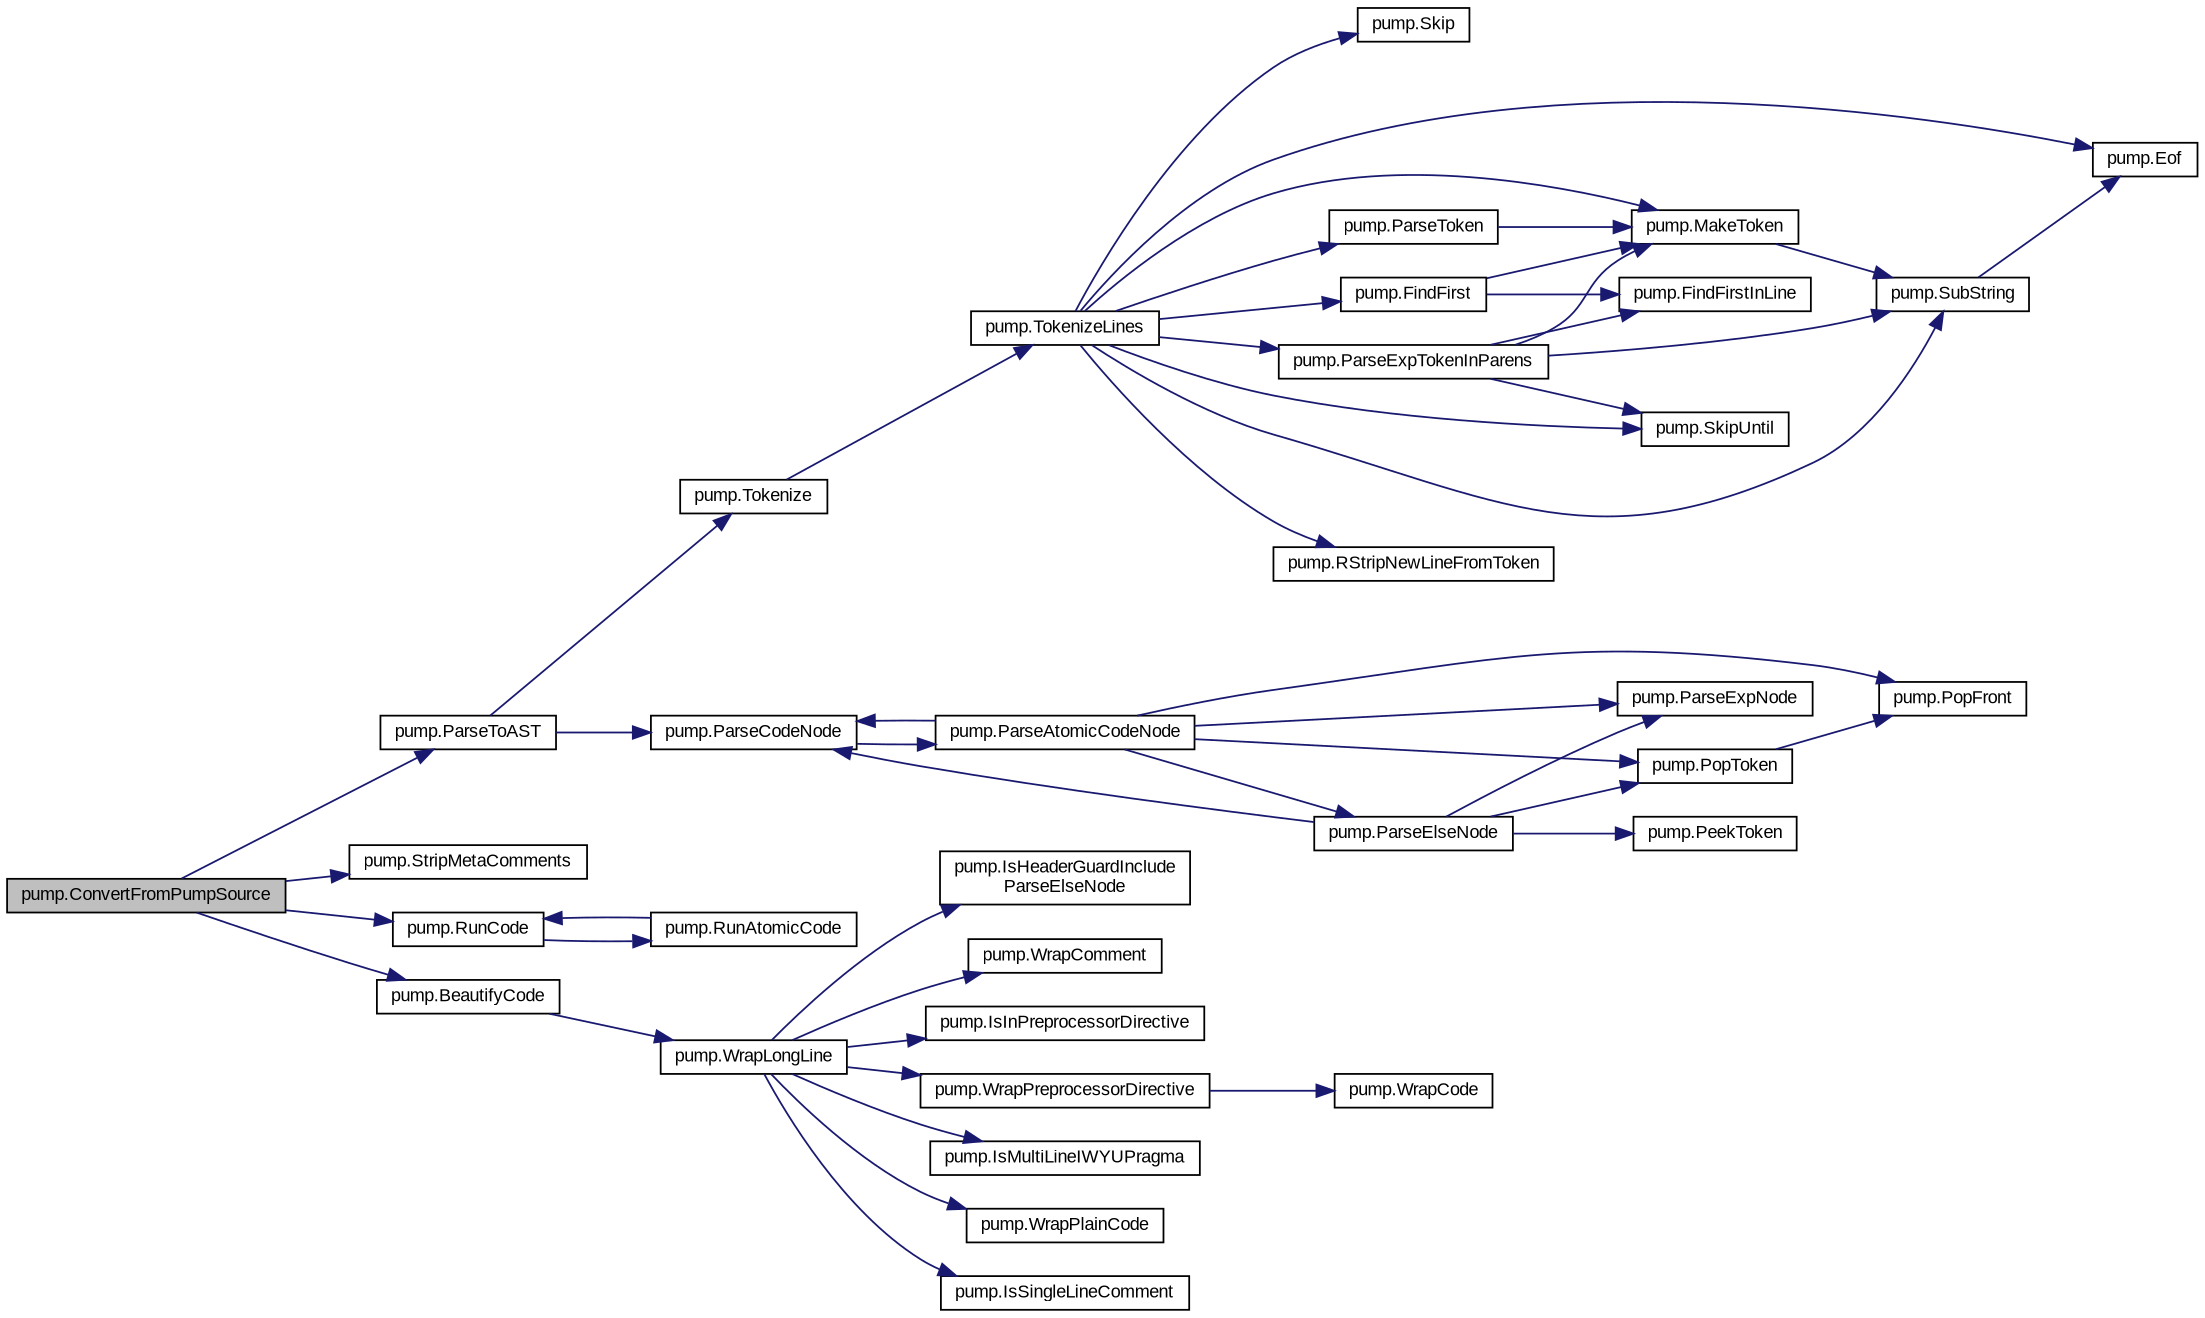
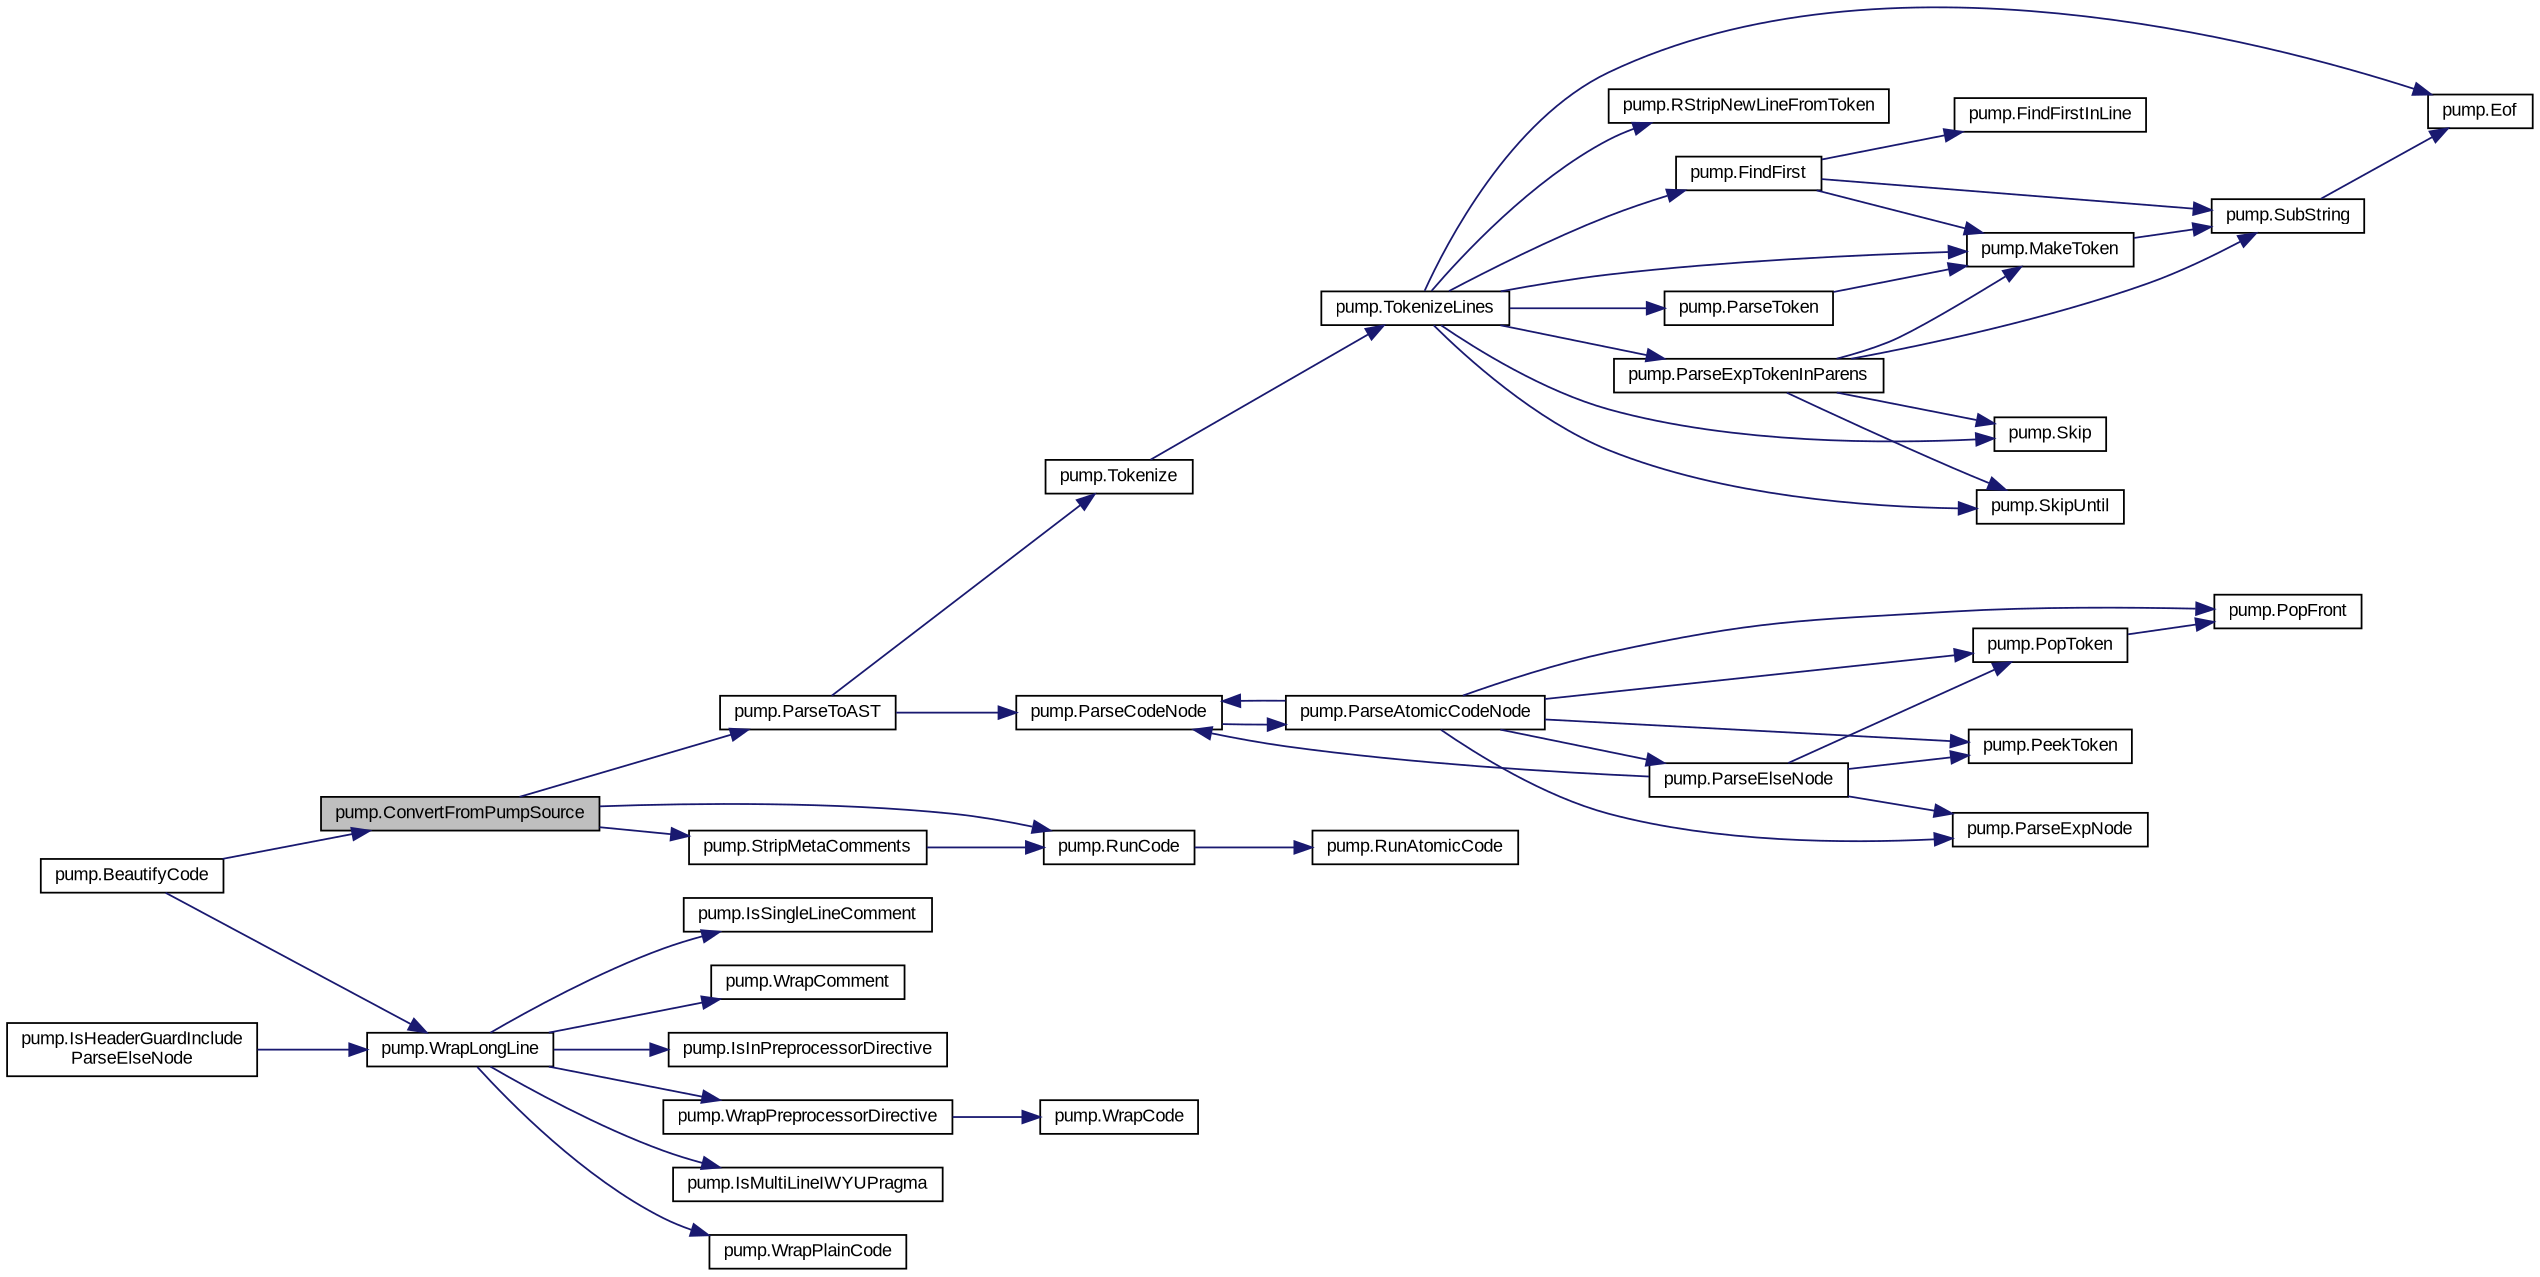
edge "pump.ParseExpTokenInParens" -> "pump.FindFirstInLine": now "pump.ParseExpTokenInParens" -> "pump.Skip"
edge "pump.TokenizeLines" -> "pump.SubString": now "pump.FindFirst" -> "pump.SubString"
edge "pump.ParseAtomicCodeNode" -> "pump.PeekToken": added
edge "pump.RunAtomicCode" -> "pump.RunCode": now "pump.StripMetaComments" -> "pump.RunCode"
edge "pump.ConvertFromPumpSource" -> "pump.BeautifyCode": reversed
edge "pump.WrapLongLine" -> "pump.IsHeaderGuardInclude ParseElseNode": reversed
